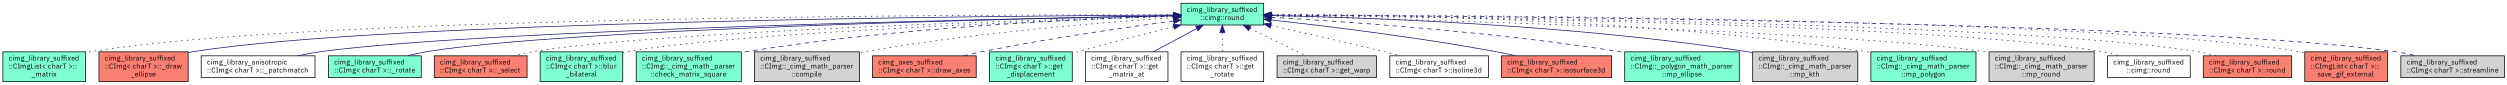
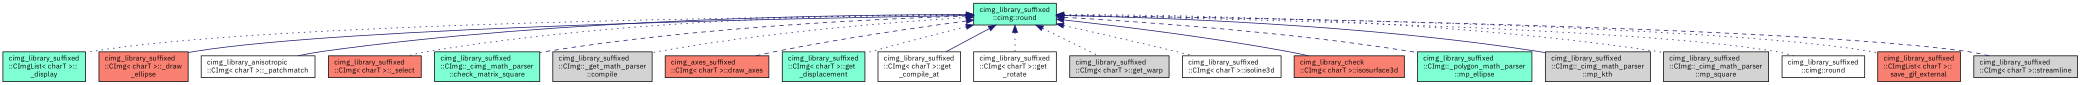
node "cimg_library_suffixed ::CImgList< charT >:: _matrix": label "cimg_library_suffixed ::CImgList< charT >:: _matrix" -> "cimg_library_suffixed ::CImgList< charT >:: _display"
node "cimg_library_suffixed ::CImg< charT >::_rotate": removed
node "cimg_library_suffixed ::CImg< charT >::blur _bilateral": removed
node "cimg_library_suffixed ::CImg::_cimg_math_parser ::compile": label "cimg_library_suffixed ::CImg::_cimg_math_parser ::compile" -> "cimg_library_suffixed ::CImg::_get_math_parser ::compile"
node "cimg_library_suffixed ::CImg< charT >::get _matrix_at": label "cimg_library_suffixed ::CImg< charT >::get _matrix_at" -> "cimg_library_suffixed ::CImg< charT >::get _compile_at"
node "cimg_library_suffixed ::CImg< charT >::isosurface3d": label "cimg_library_suffixed ::CImg< charT >::isosurface3d" -> "cimg_library_check ::CImg< charT >::isosurface3d"
node "cimg_library_suffixed ::CImg::_cimg_math_parser ::mp_polygon": removed
node "cimg_library_suffixed ::CImg::_cimg_math_parser ::mp_round": label "cimg_library_suffixed ::CImg::_cimg_math_parser ::mp_round" -> "cimg_library_suffixed ::CImg::_cimg_math_parser ::mp_square"
node "cimg_library_suffixed ::CImg< charT >::round": removed
